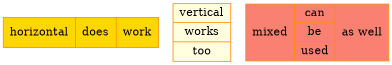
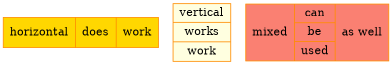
node "vertical": text "too" -> "work"
